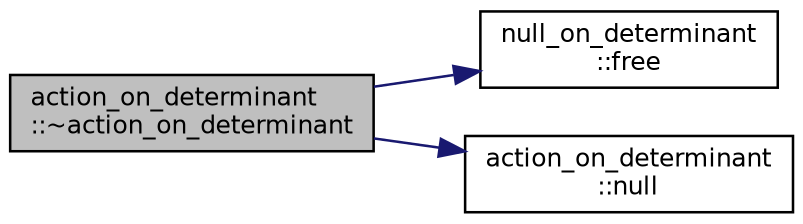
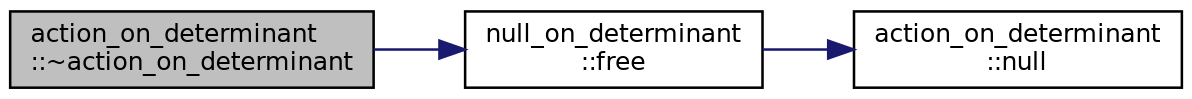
edge "action_on_determinant ::~action_on_determinant" -> "action_on_determinant ::null": now "null_on_determinant ::free" -> "action_on_determinant ::null"
